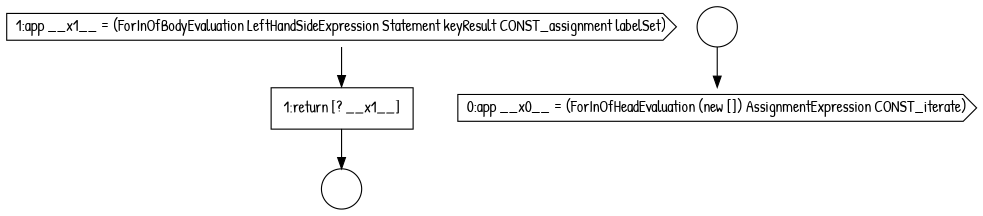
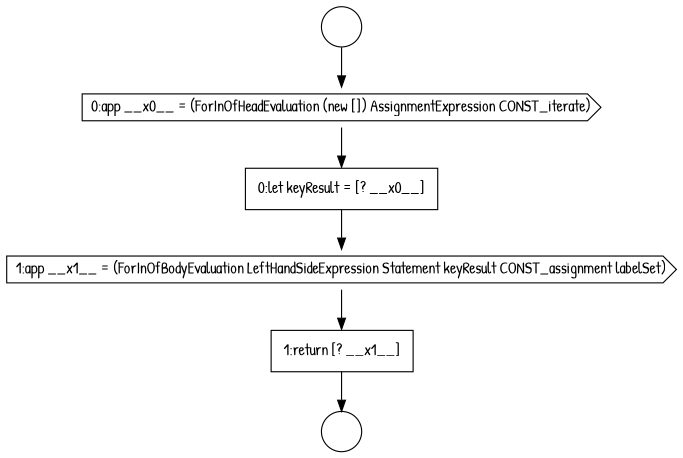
node "0:let keyResult = [? __x0__]": added
